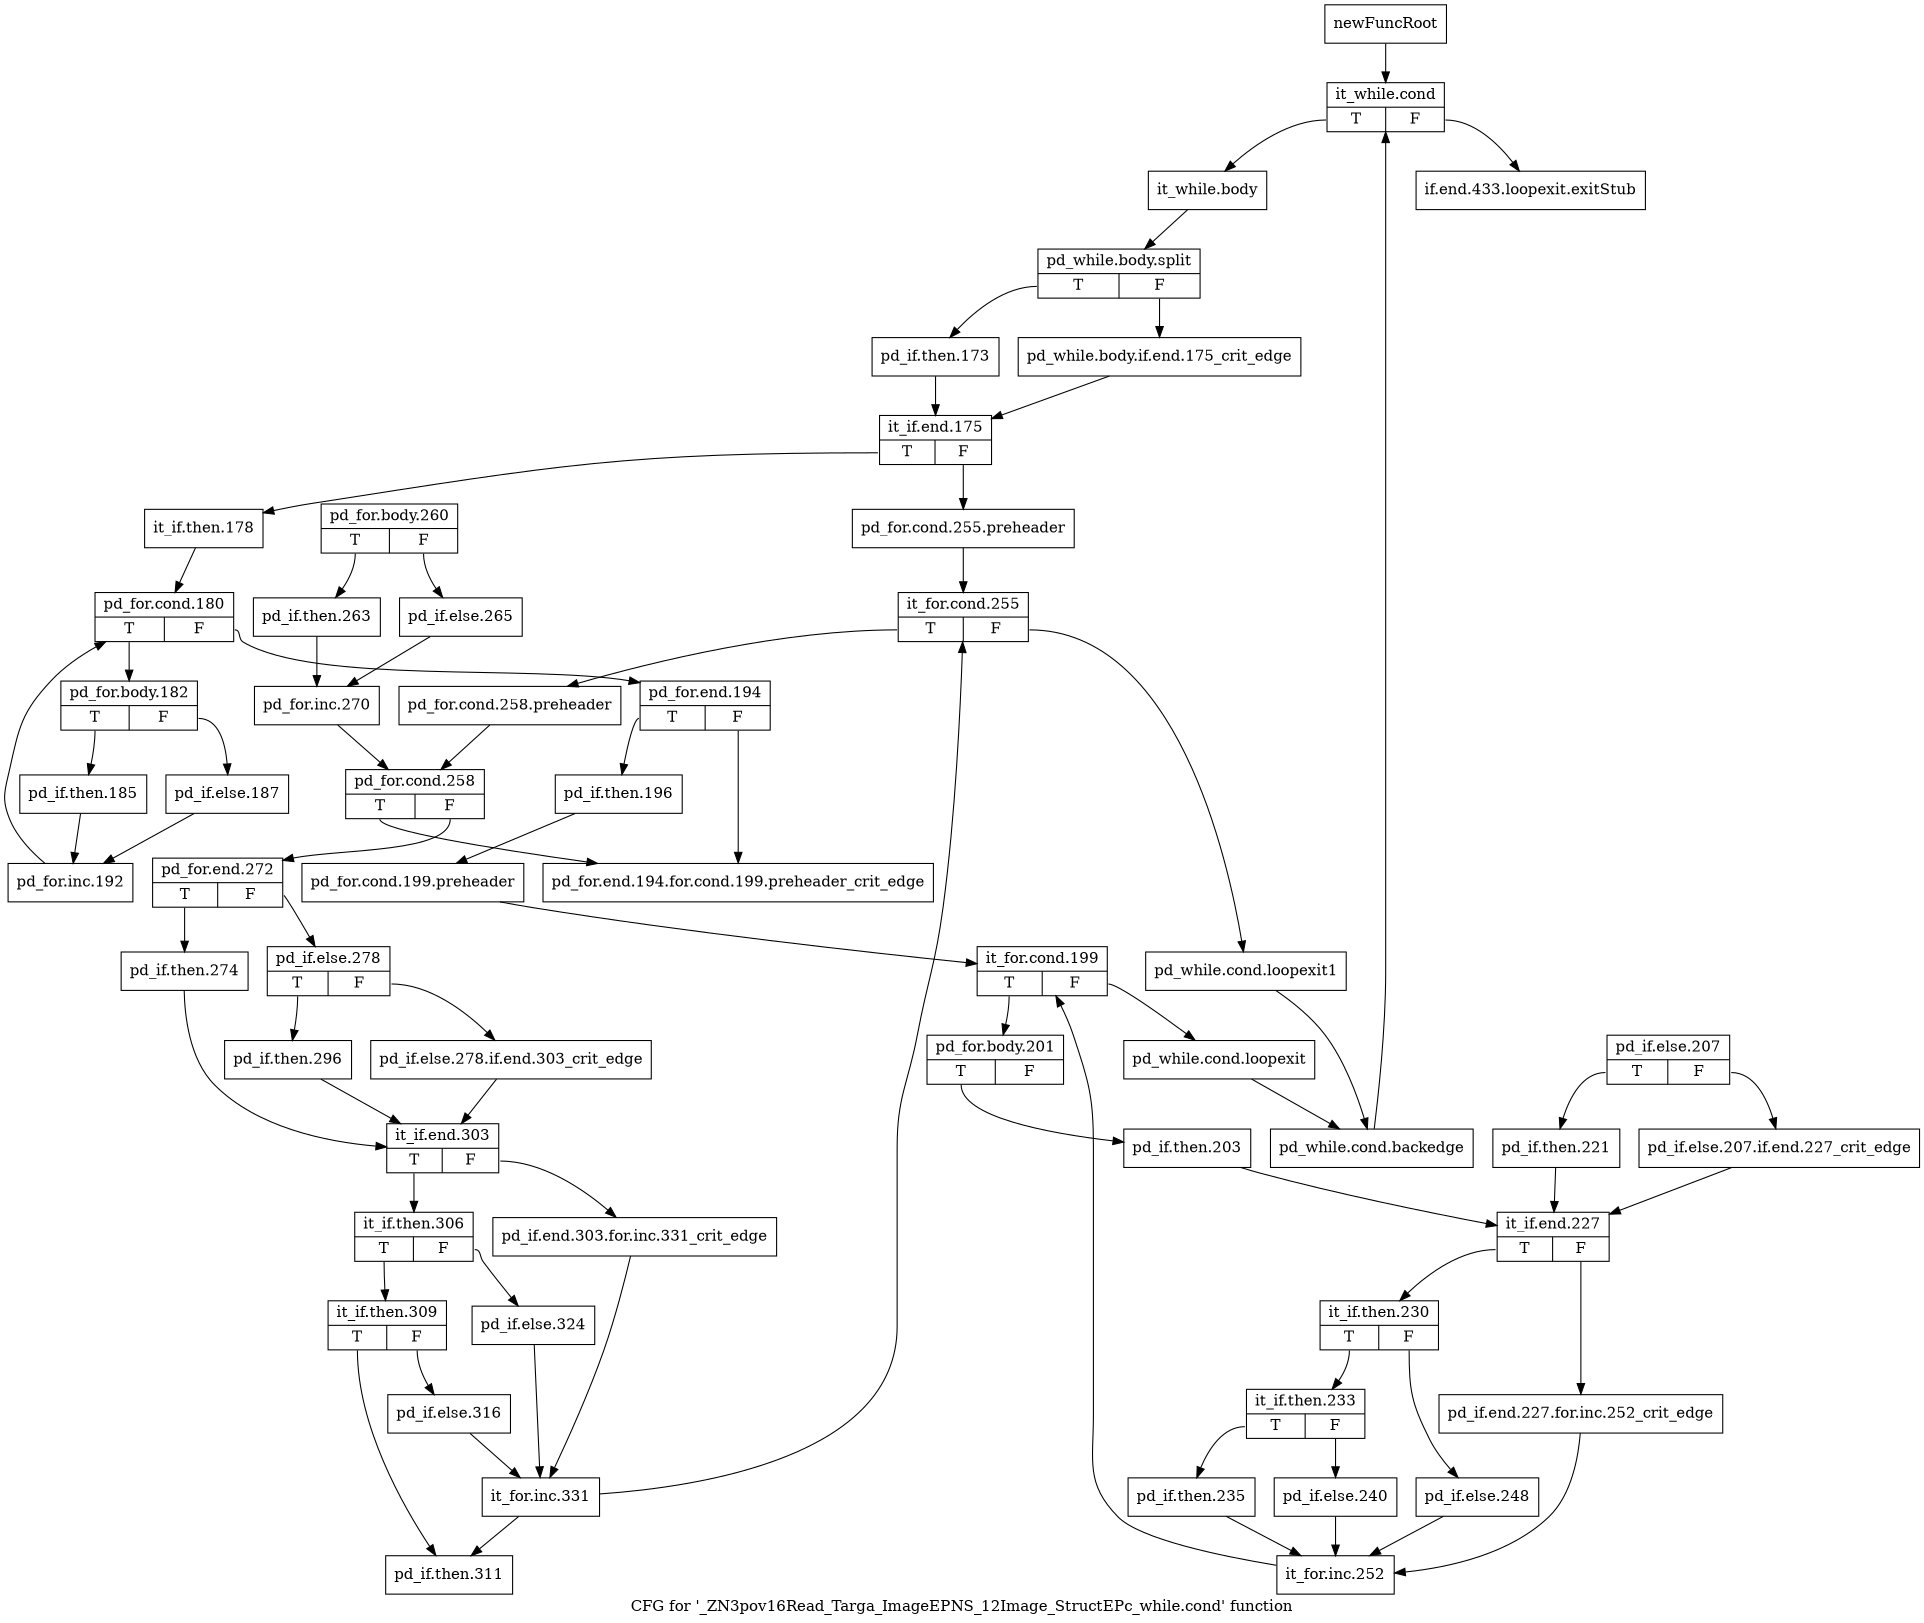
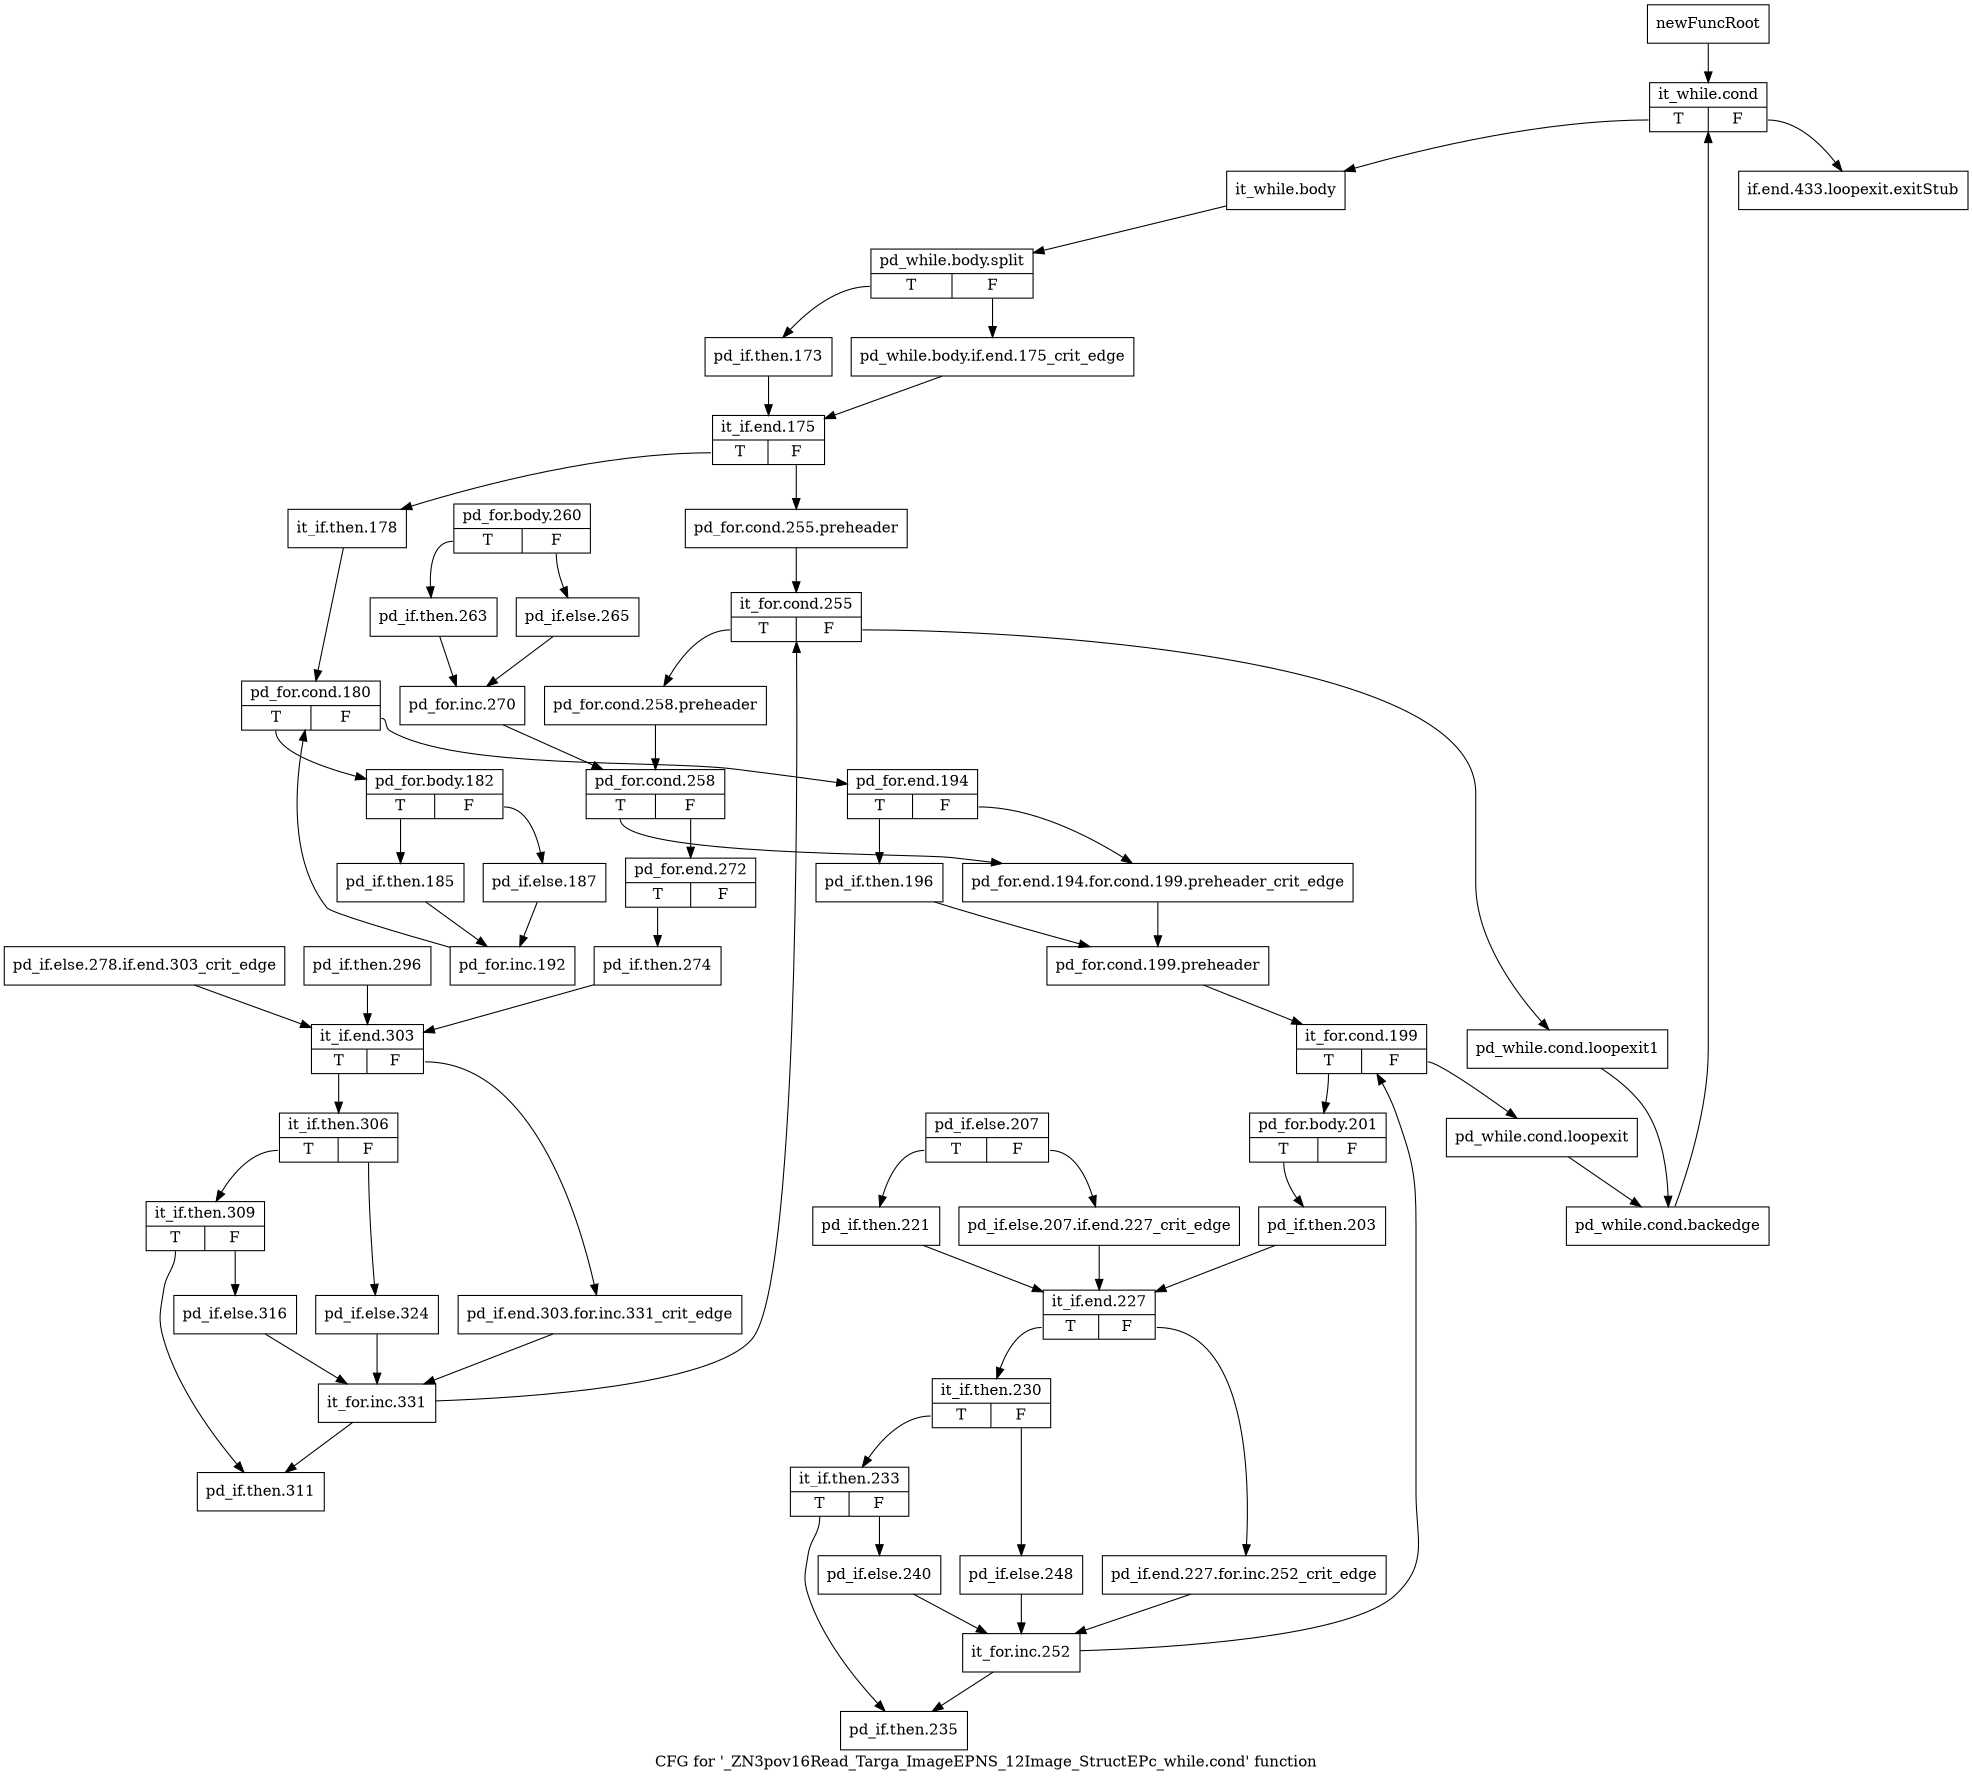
edge "pd_for.end.194.for.cond.199.preheader_crit_edge" -> "pd_for.cond.199.preheader": added
node "pd_if.else.278": removed
edge "pd_if.then.235" -> "it_for.inc.252": reversed
